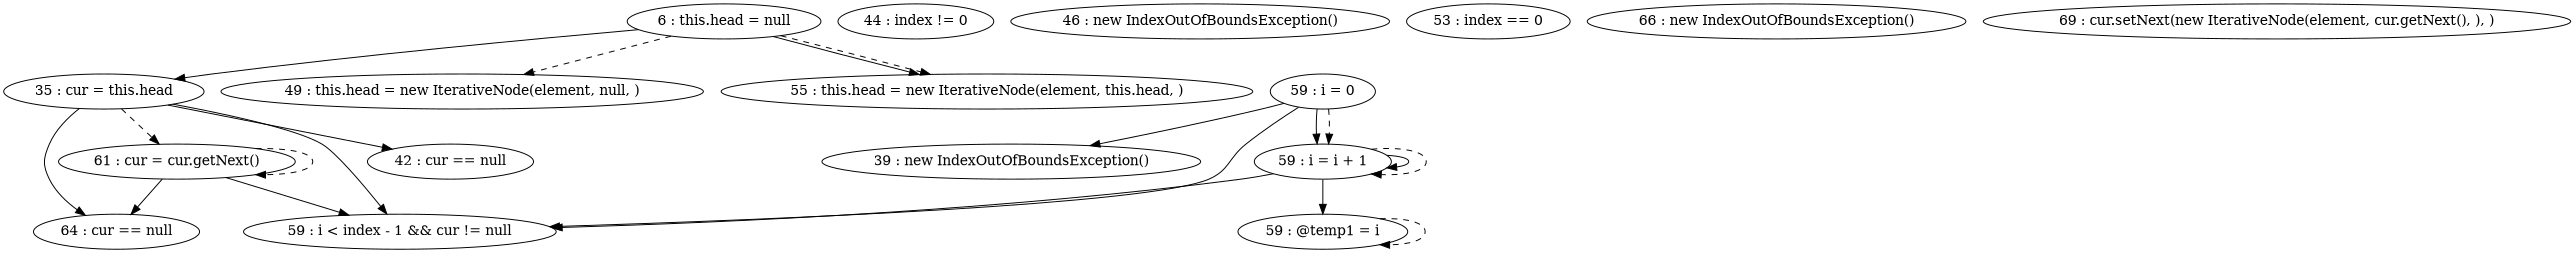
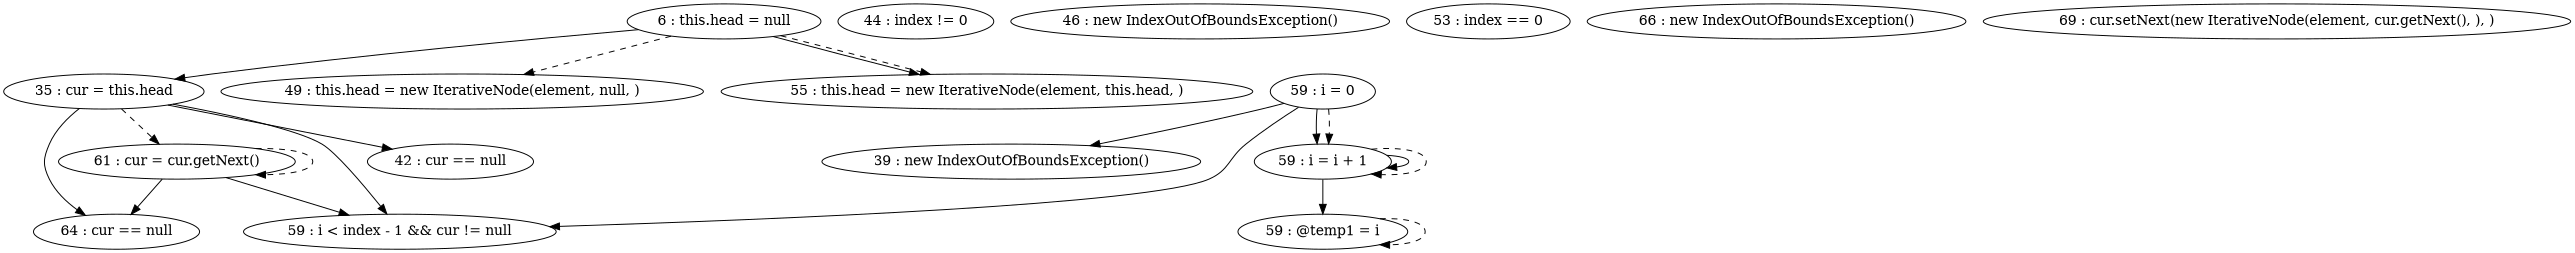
edge "59 : i = i + 1" -> "59 : i < index - 1 && cur != null": removed
